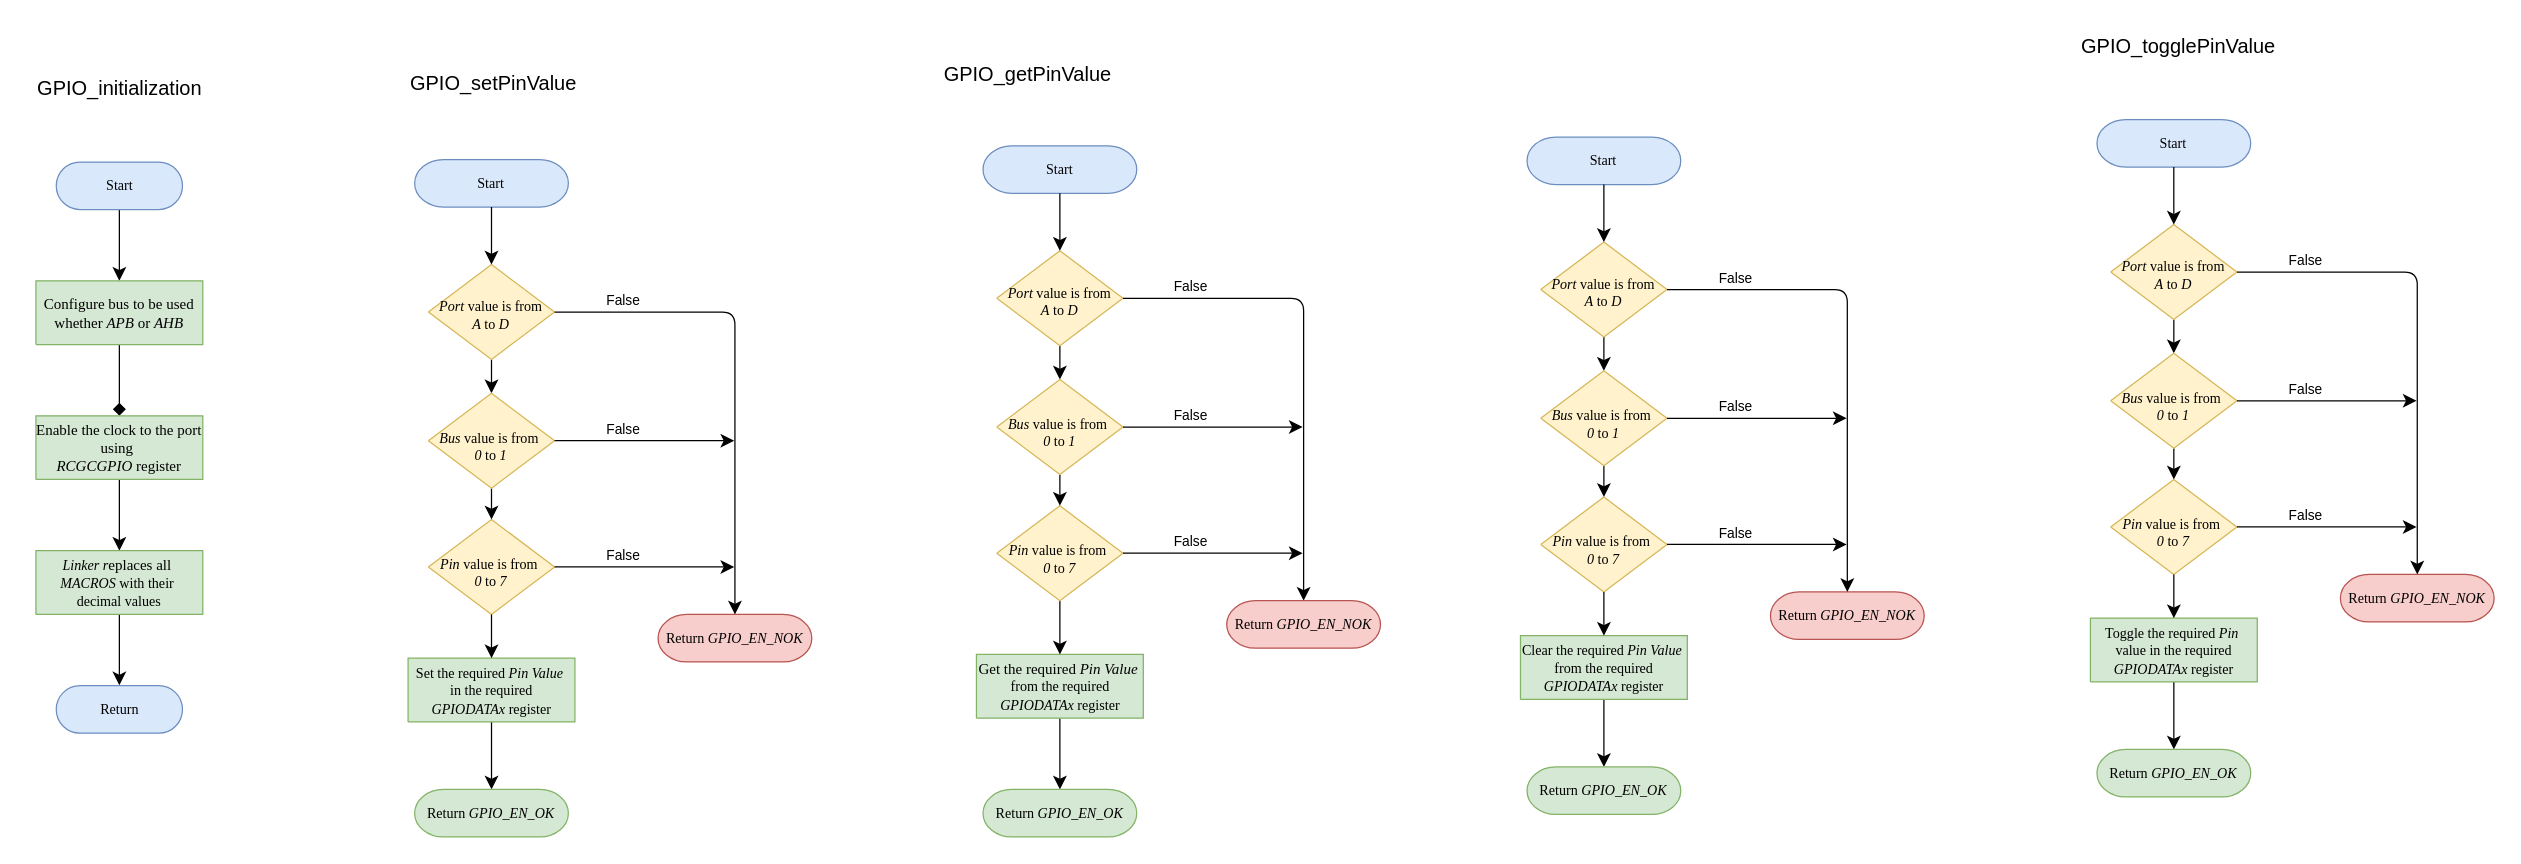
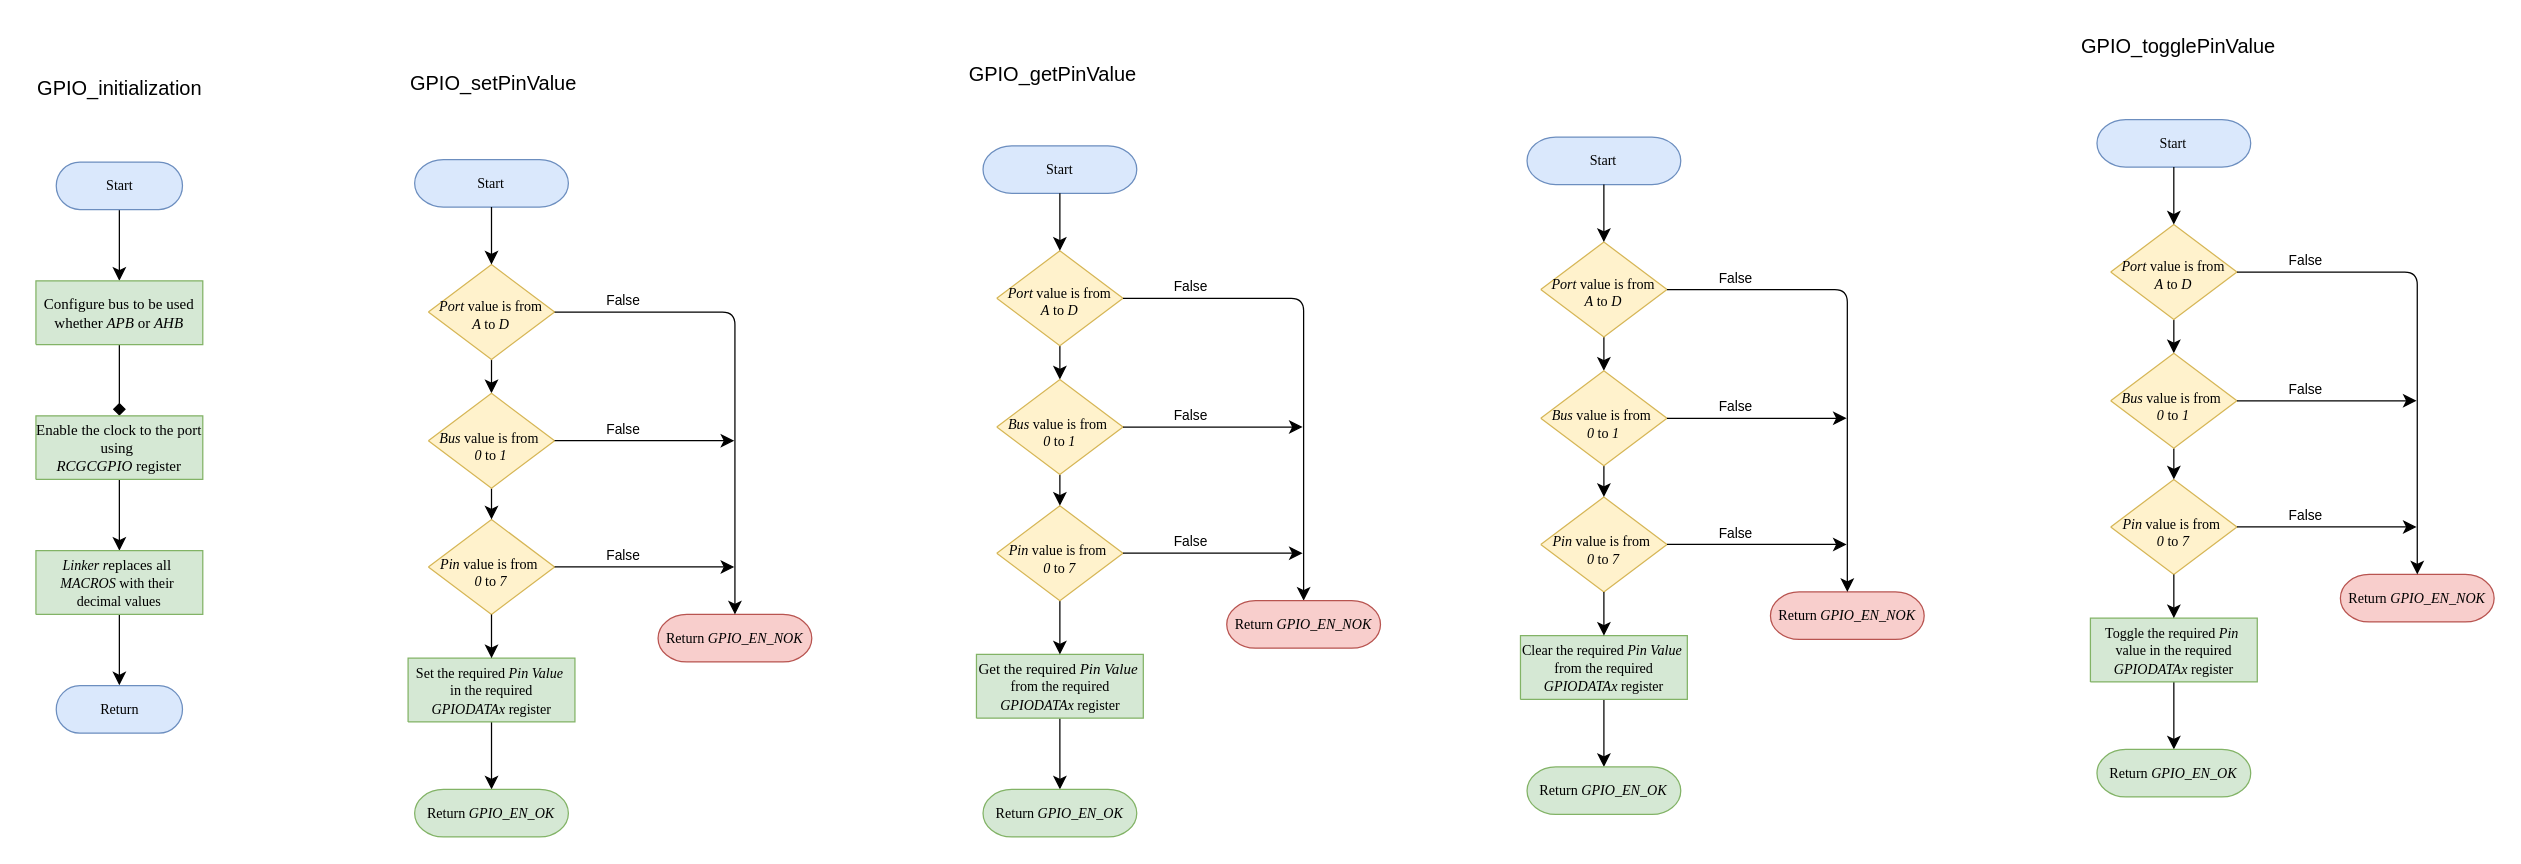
node "GPIO_getPinValue": moved (1063, 80) -> (1088, 80)
